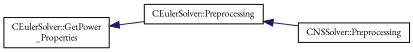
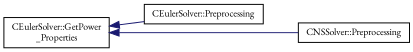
edge "CNSSolver::Preprocessing" -> "CEulerSolver::Preprocessing": now "CNSSolver::Preprocessing" -> "CEulerSolver::GetPower _Properties"
